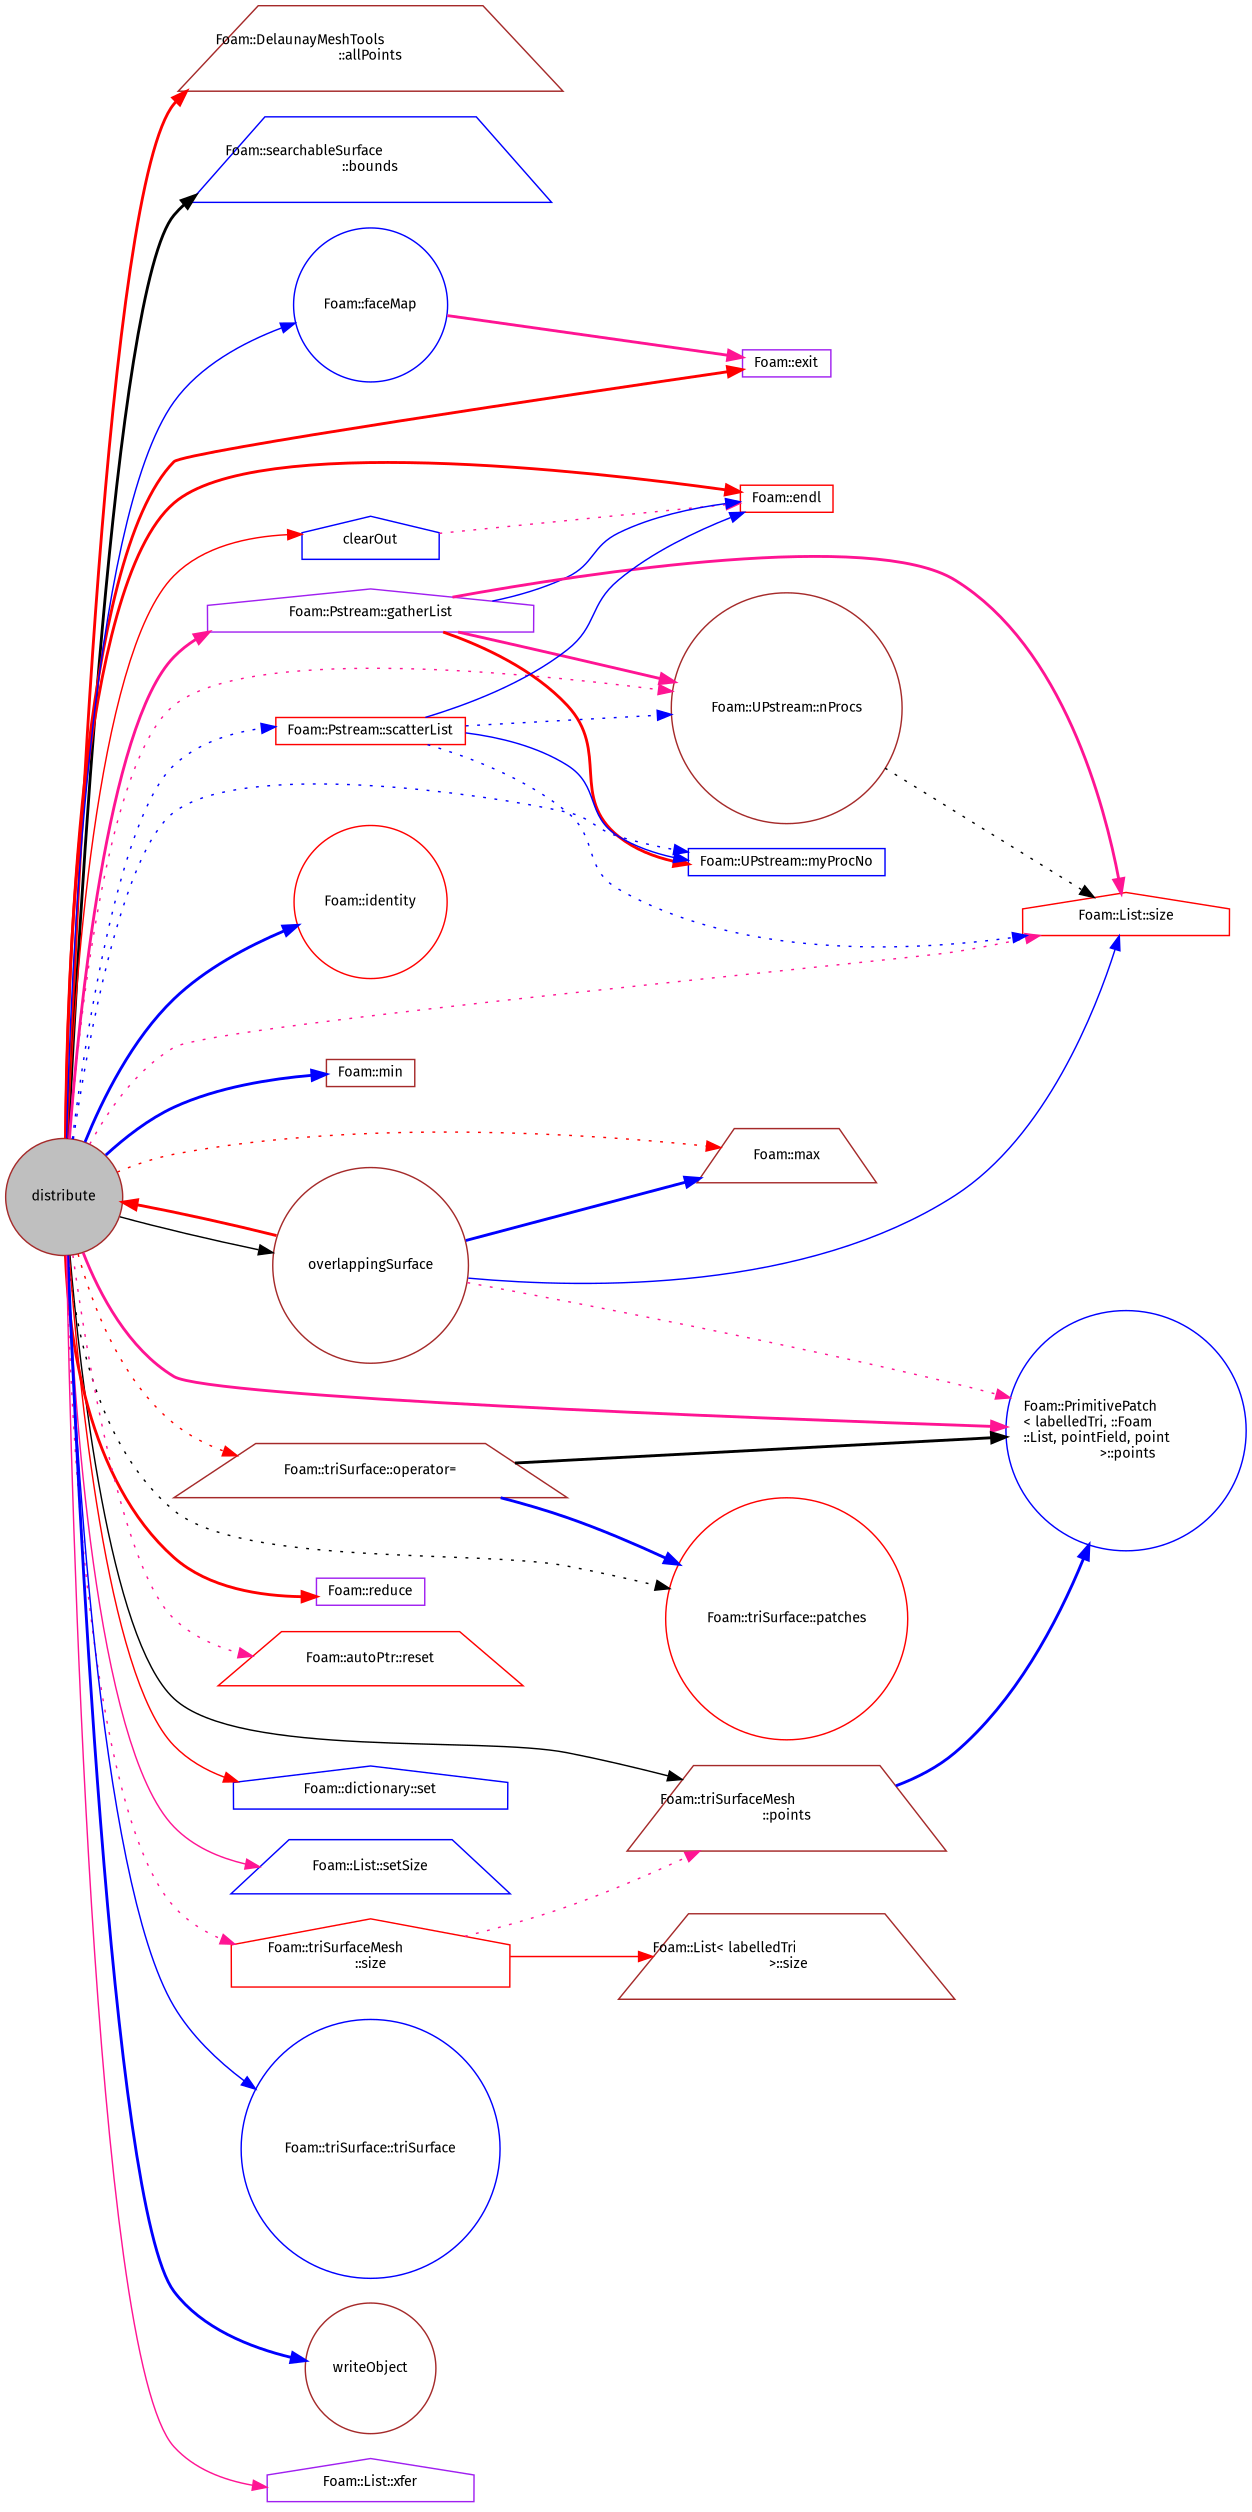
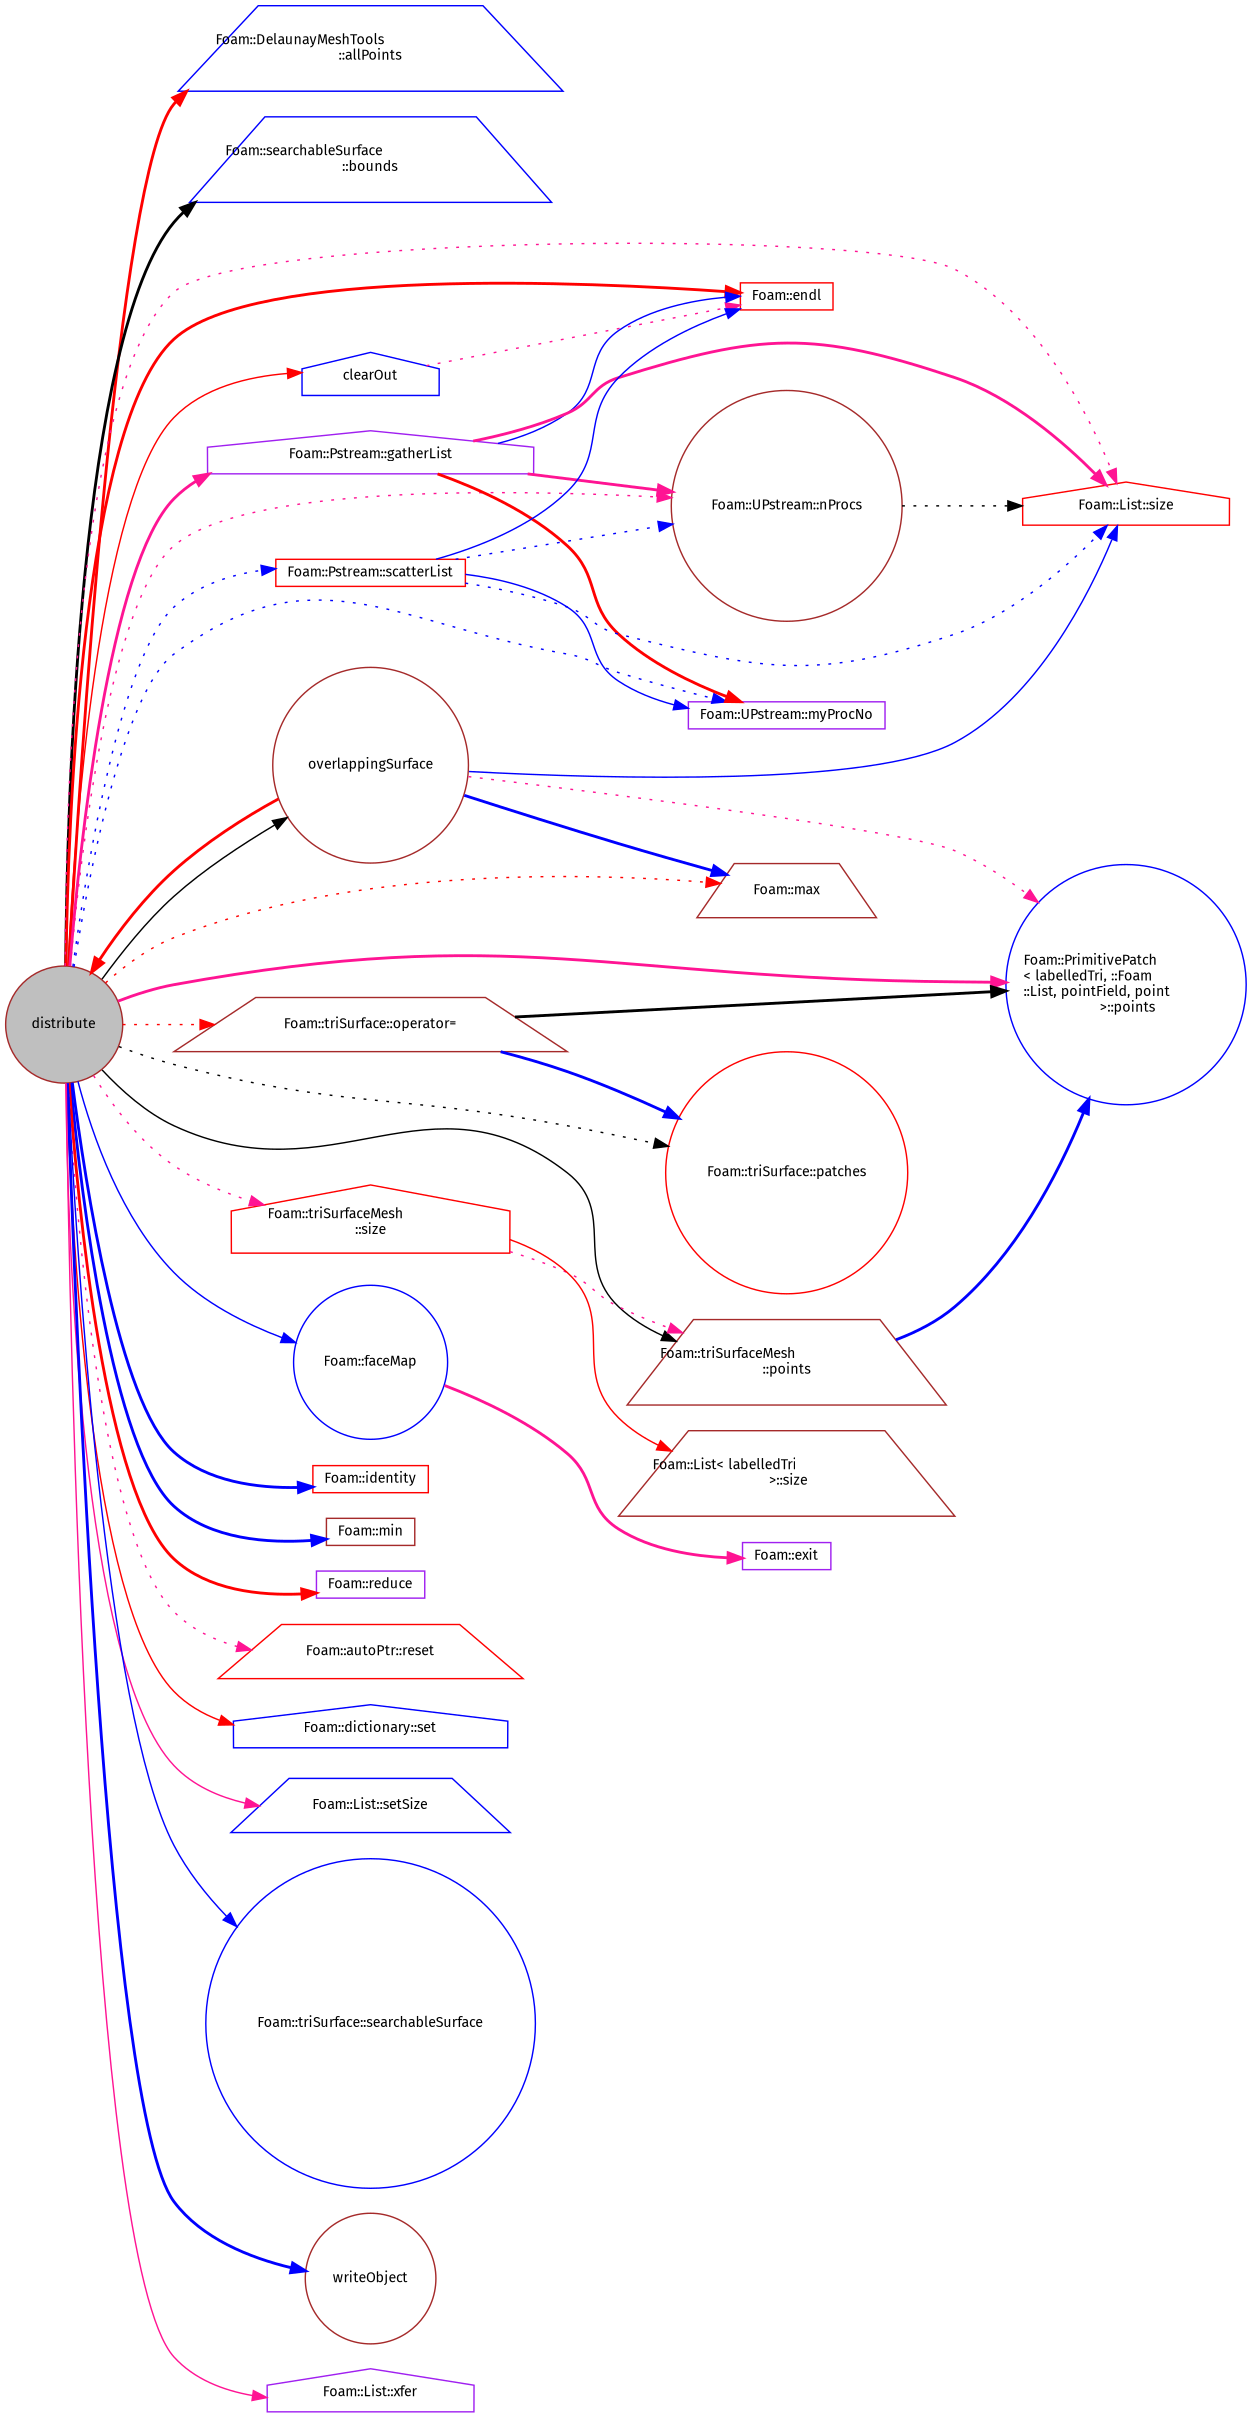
node "Foam::DelaunayMeshTools ::allPoints": color brown -> blue
edge "distribute" -> "Foam::exit": removed
node "Foam::UPstream::myProcNo": color blue -> purple
node "Foam::identity": shape circle -> box
node "Foam::triSurface::triSurface": label "Foam::triSurface::triSurface" -> "Foam::triSurface::searchableSurface"
